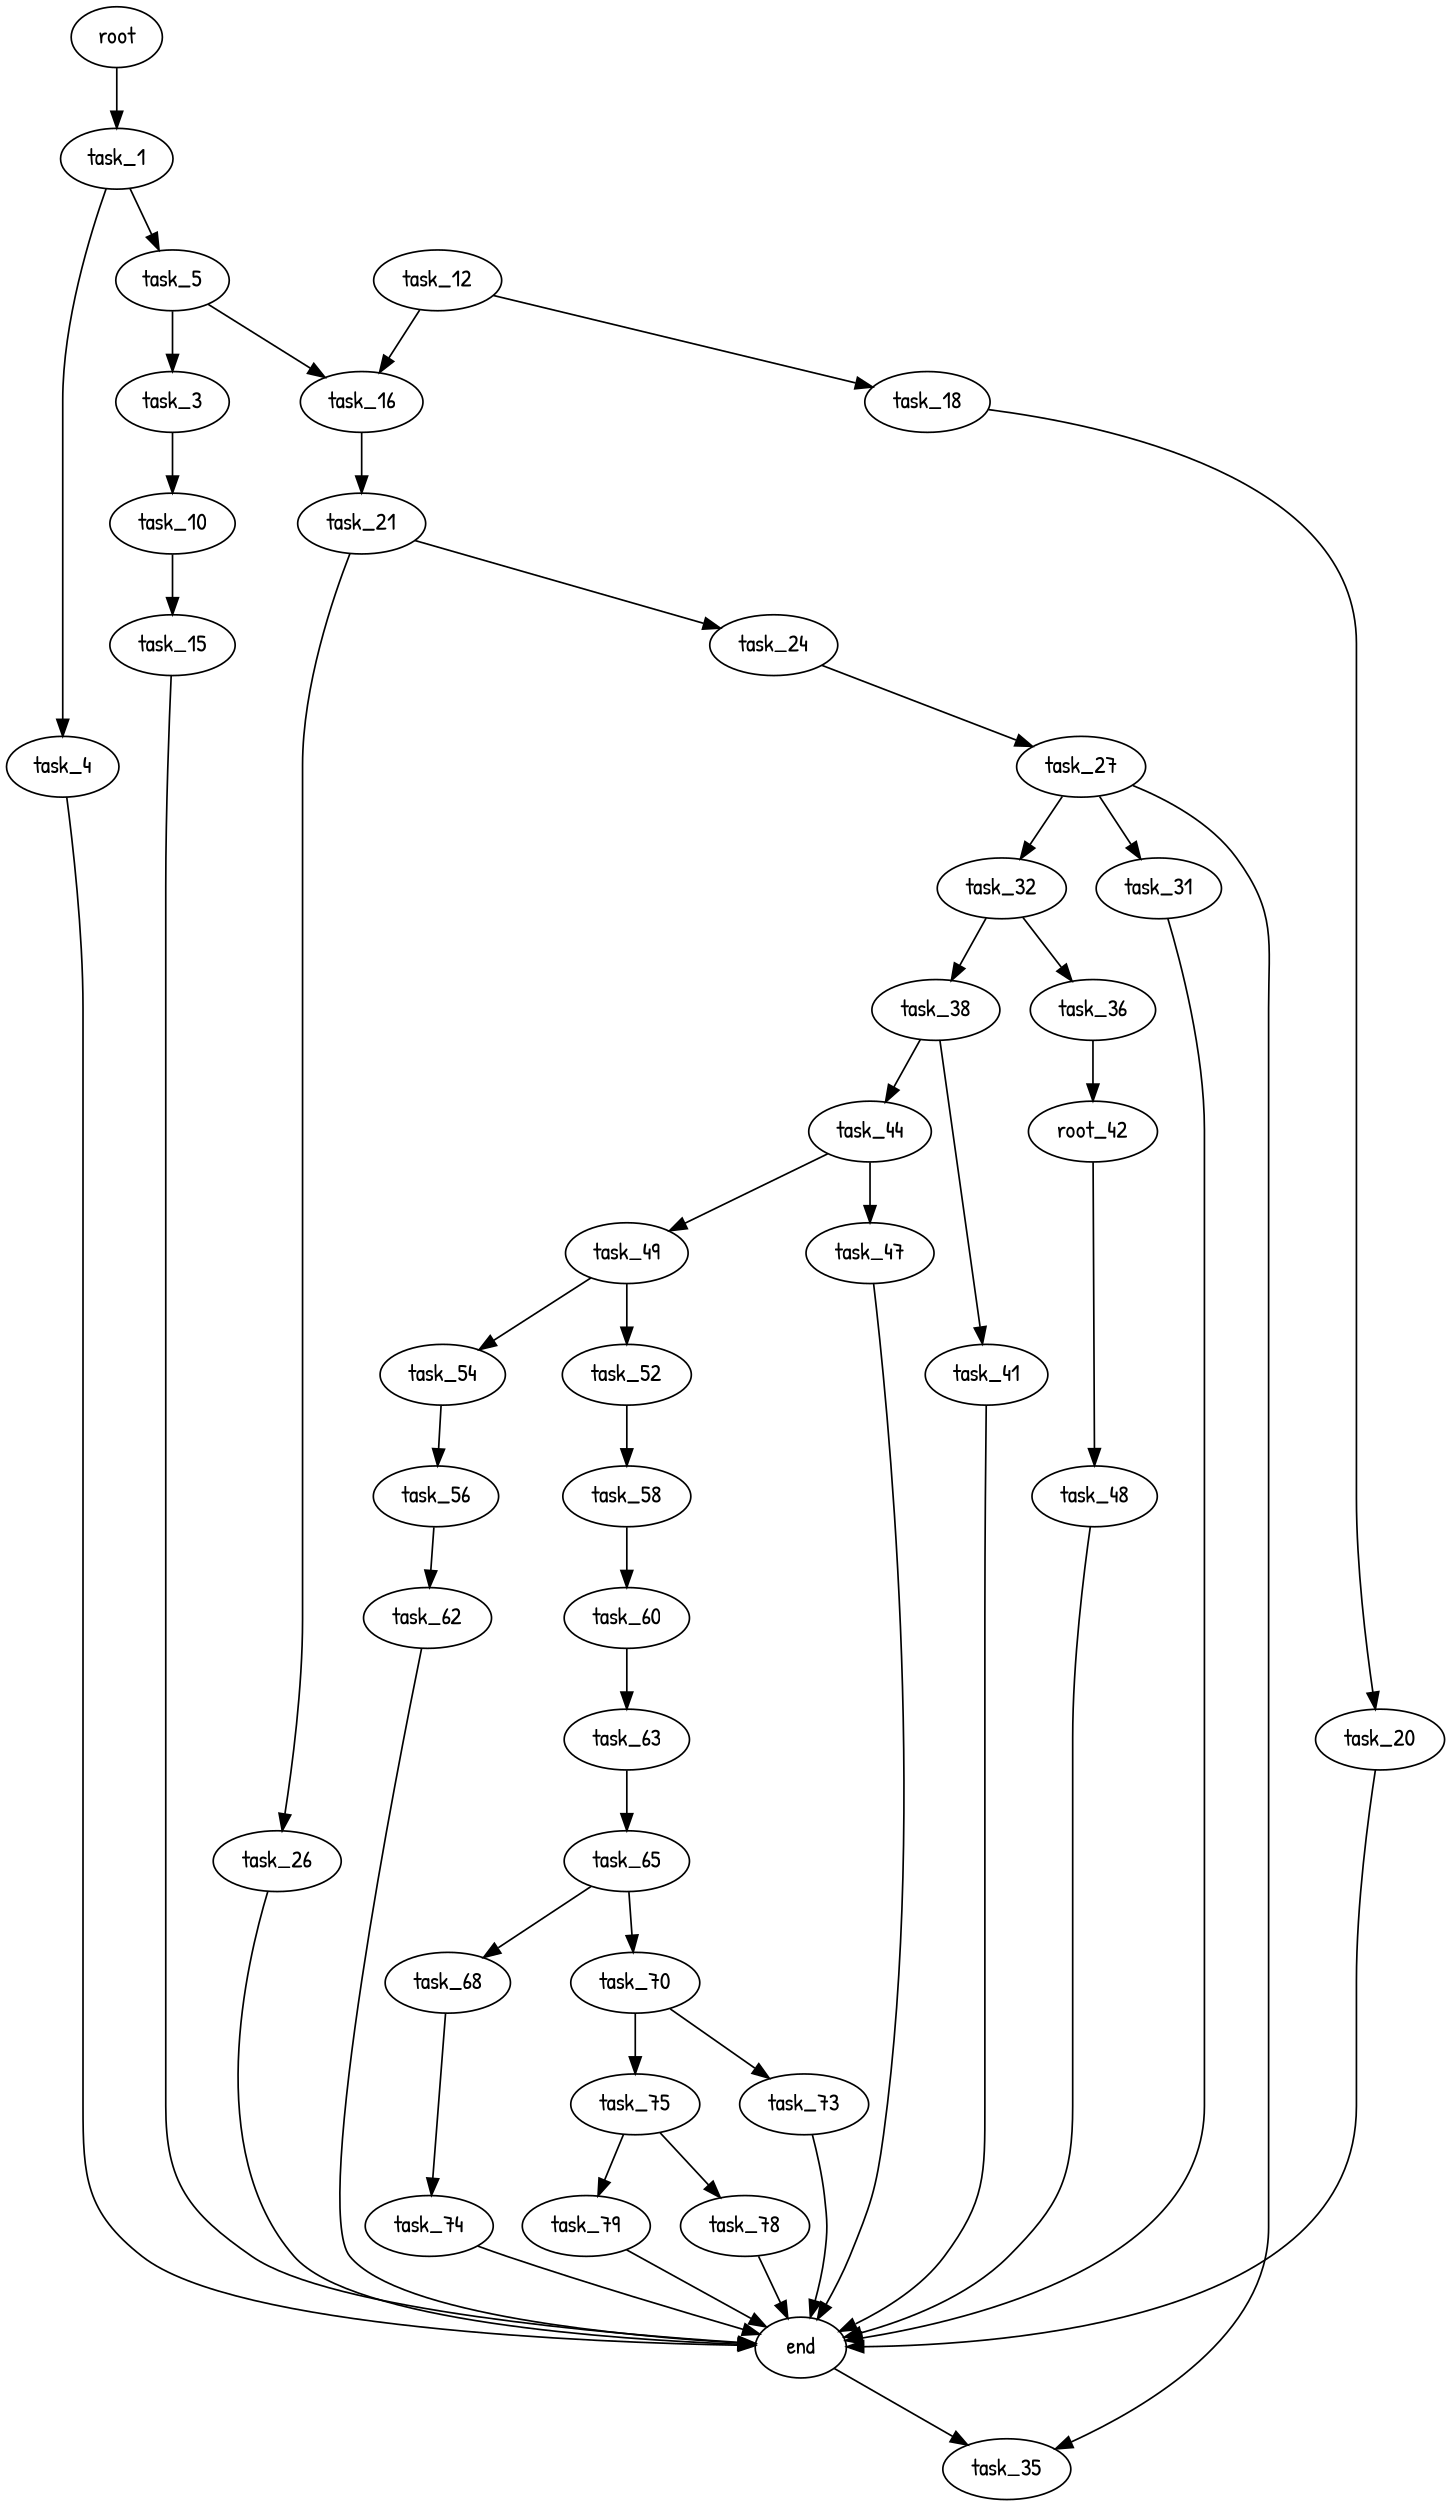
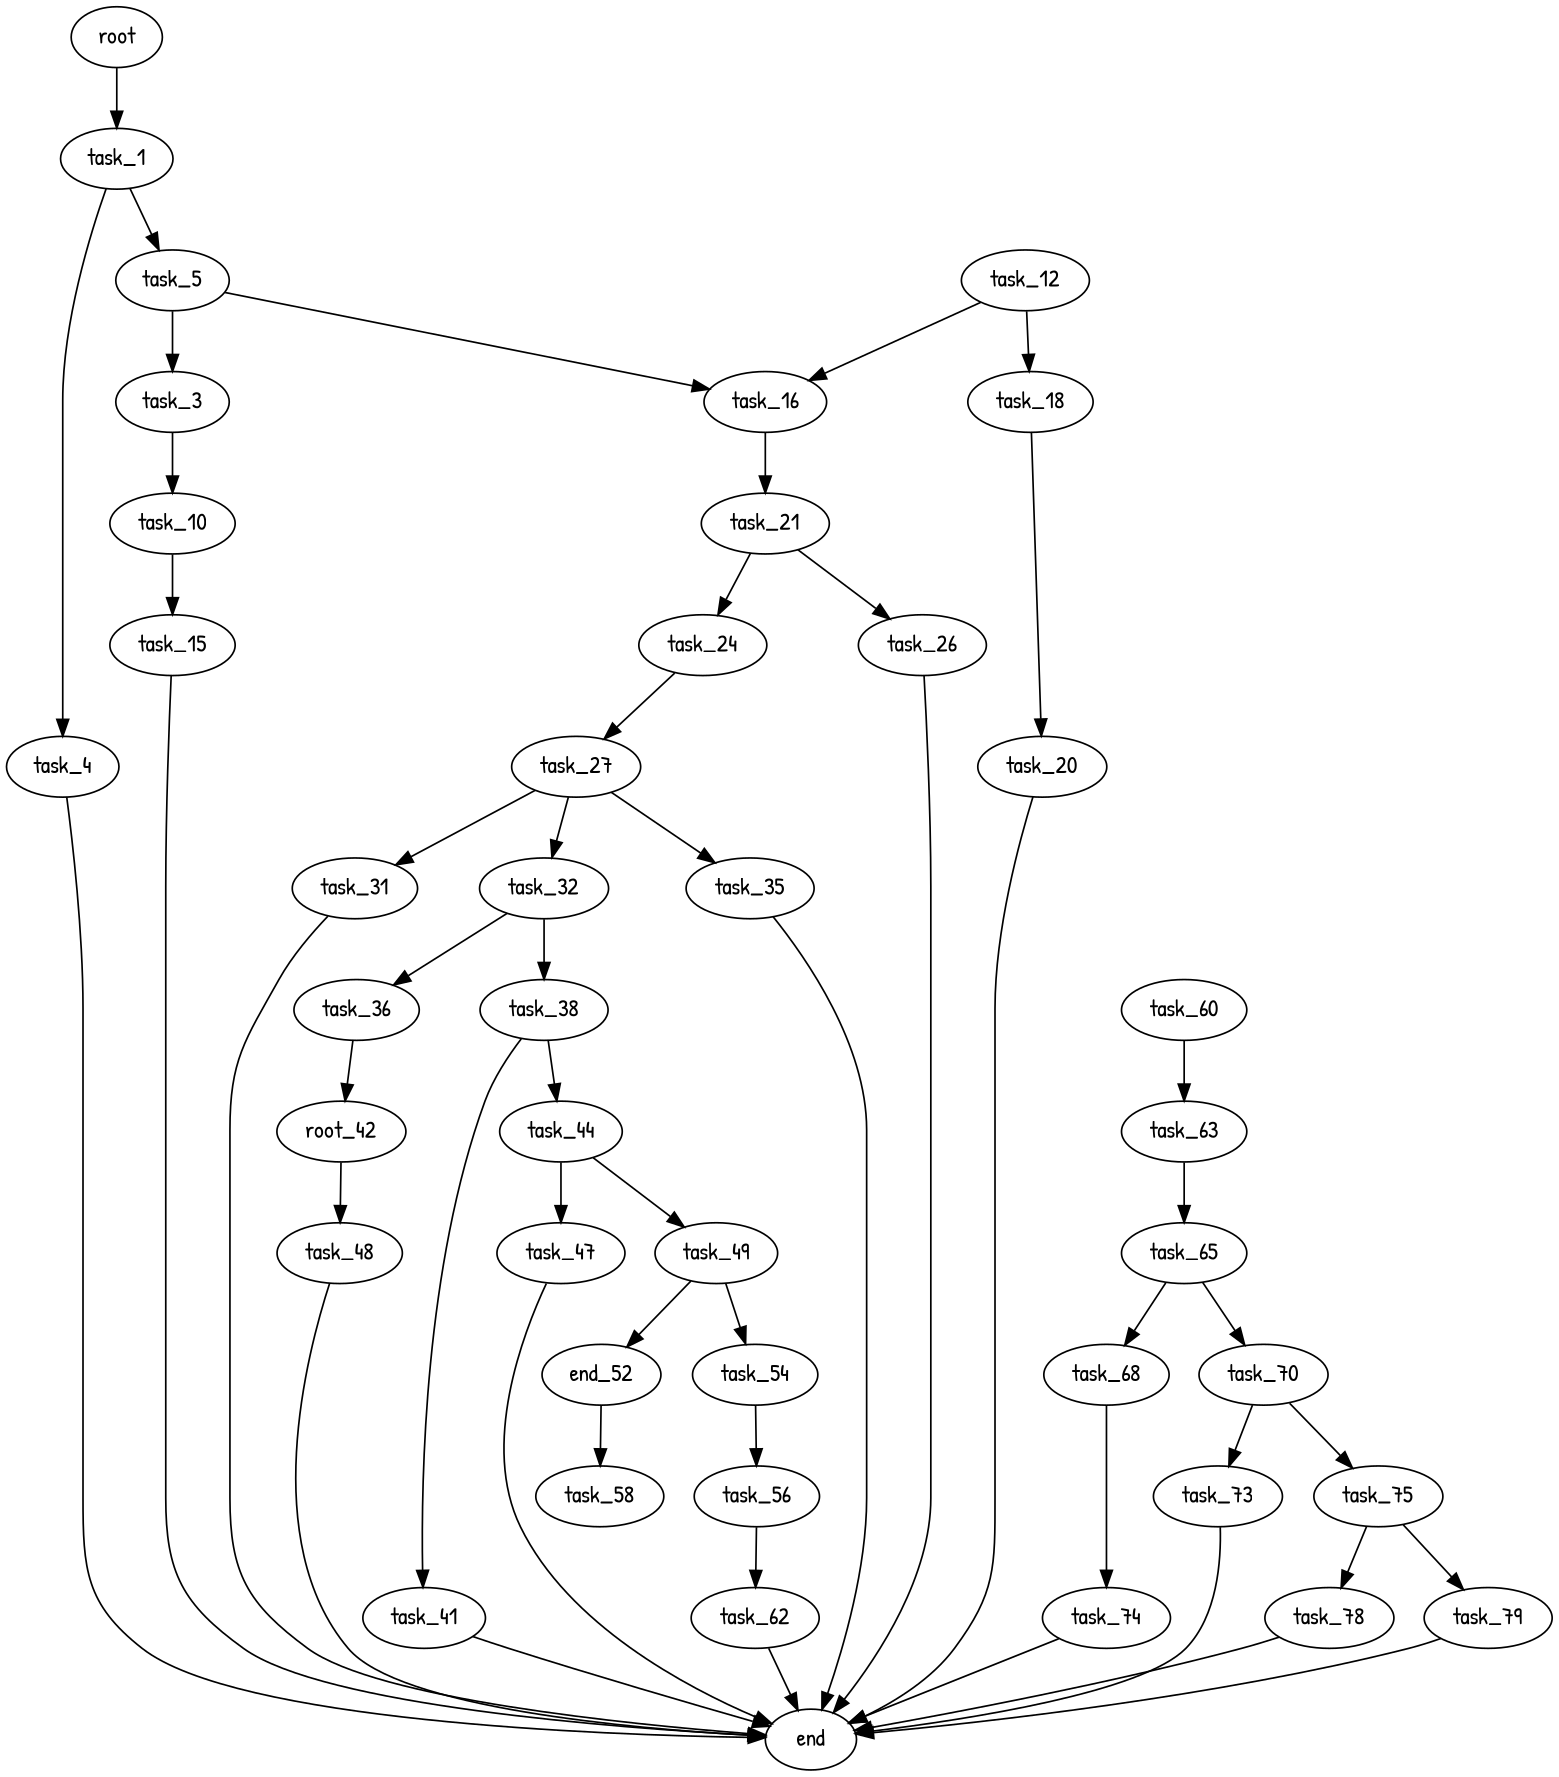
node "task_52": label "task_52" -> "end_52"
edge "task_58" -> "task_60": removed
edge "end" -> "task_35": reversed
